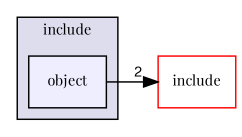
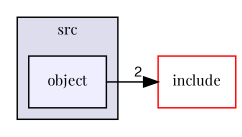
cluster "include": label "include" -> "src"
